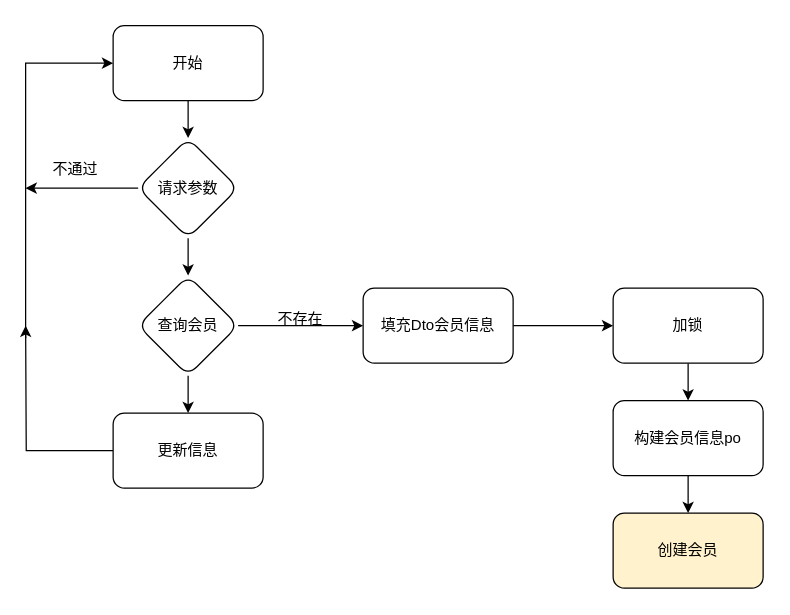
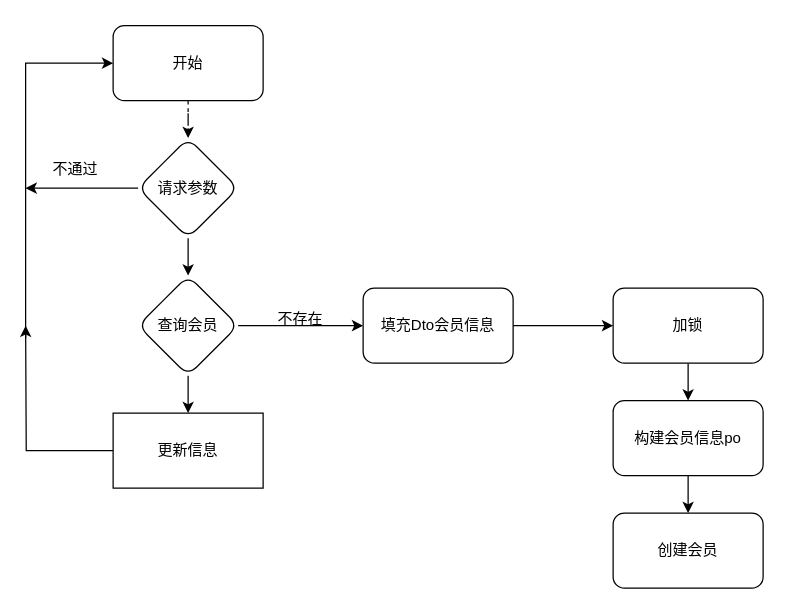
edge "开始" -> "请求参数": style solid -> dashed
node "更新信息": shape rounded rectangle -> rectangle
node "创建会员": fillcolor #fff2cc -> #ffffff
